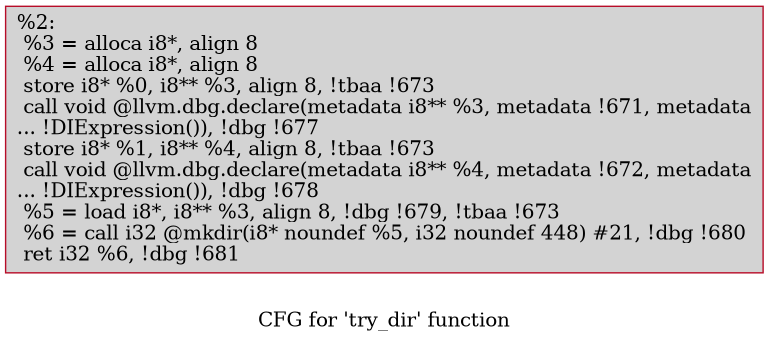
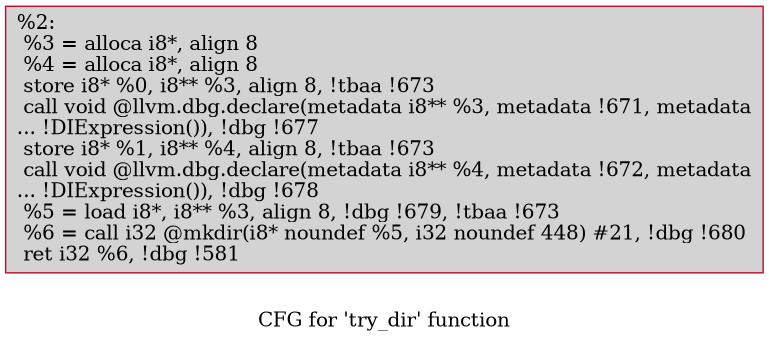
node "%2:": text "ret i32 %6, !dbg !681" -> "ret i32 %6, !dbg !581"
